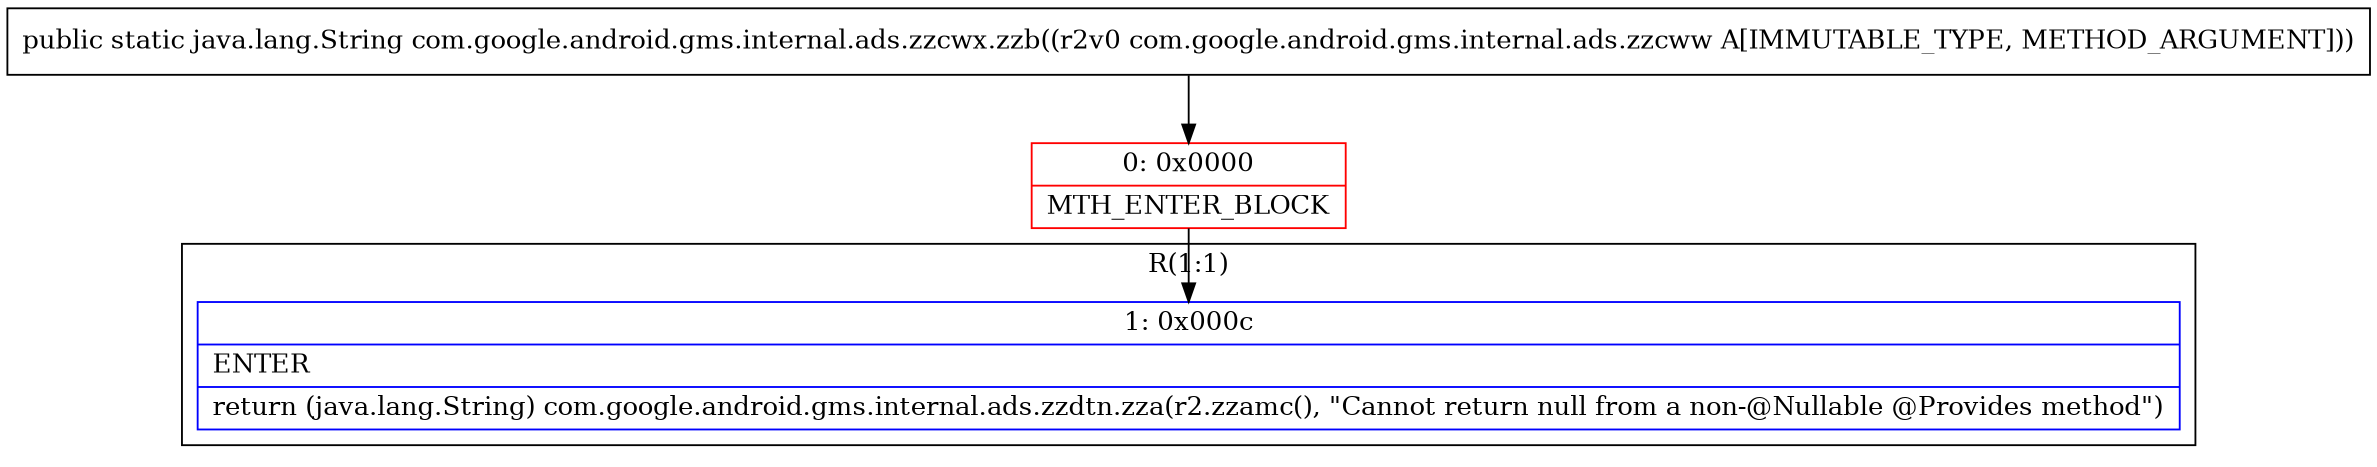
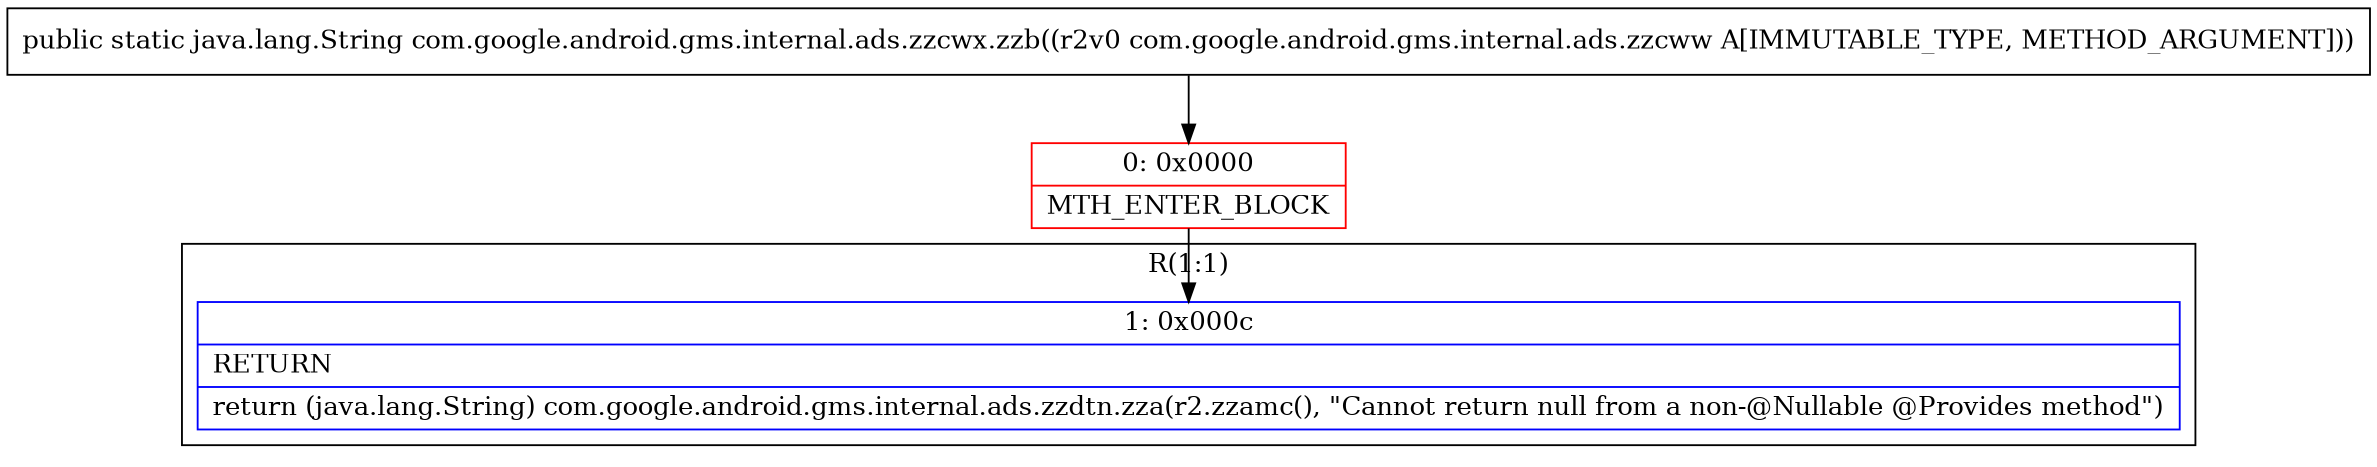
node "1: 0x000c": text "ENTER" -> "RETURN"
